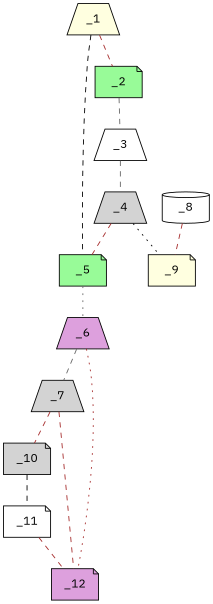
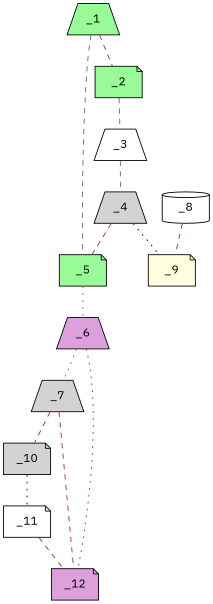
node "_1": fillcolor lightyellow -> palegreen
edge "_1" -- "_5": color black -> gray40
edge "_6" -- "_7": style dashed -> dotted
edge "_10" -- "_11": style dashed -> dotted
